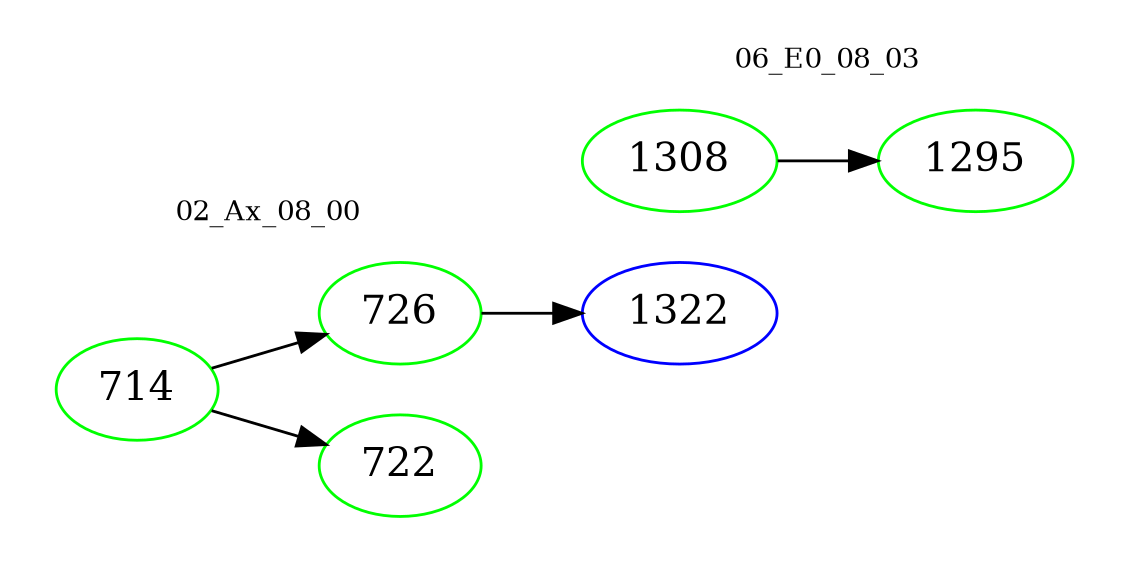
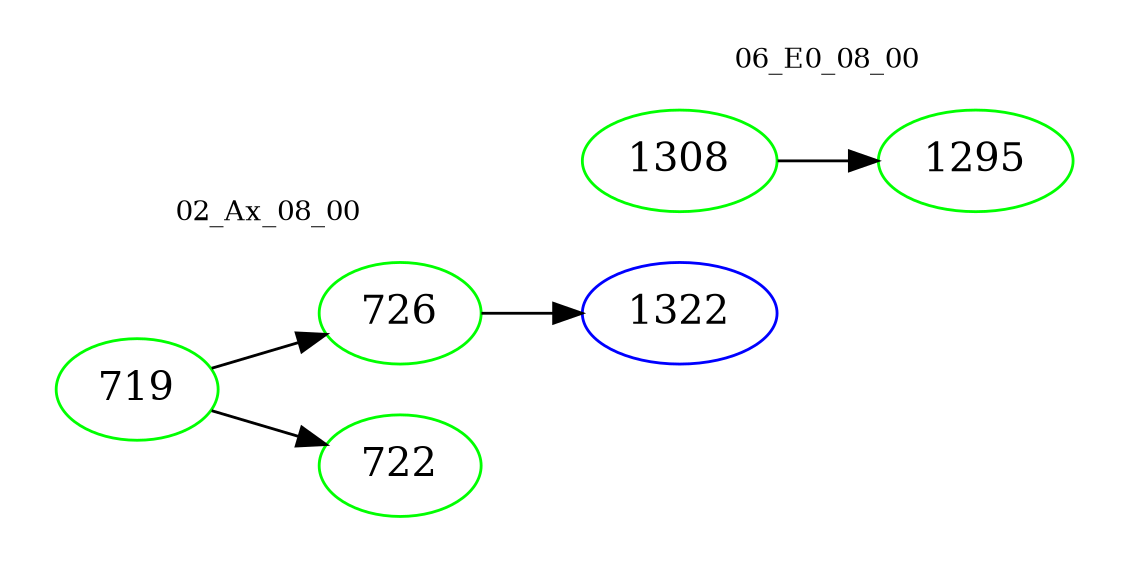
cluster "06_E0_08_03": label "06_E0_08_03" -> "06_E0_08_00"
node "714": label "714" -> "719"
